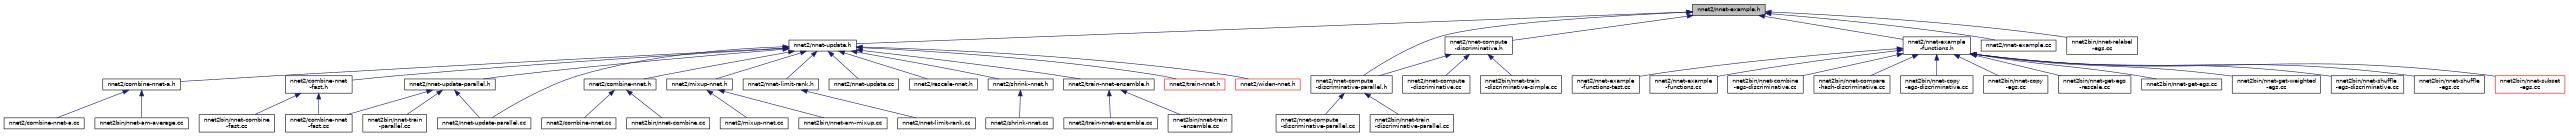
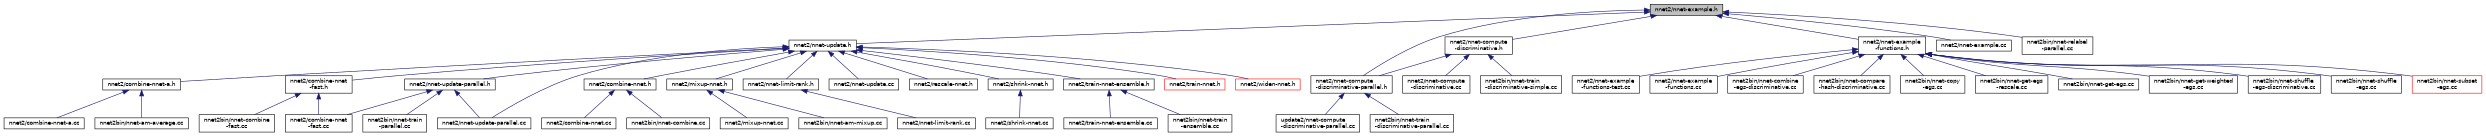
node "nnet2bin/nnet-relabel -egs.cc": label "nnet2bin/nnet-relabel -egs.cc" -> "nnet2bin/nnet-relabel -parallel.cc"
node "nnet2bin/nnet-copy -egs-discriminative.cc": removed
node "nnet2/nnet-compute -discriminative-parallel.cc": label "nnet2/nnet-compute -discriminative-parallel.cc" -> "update2/nnet-compute -discriminative-parallel.cc"
